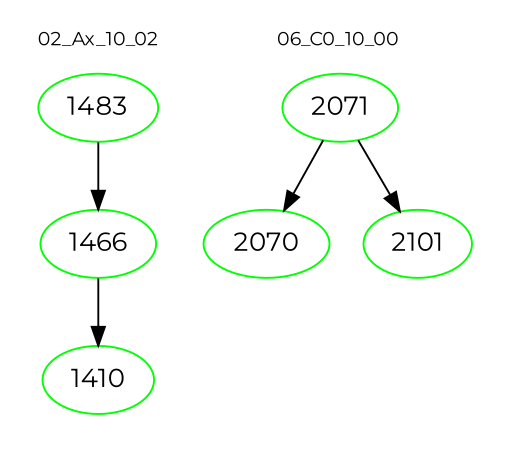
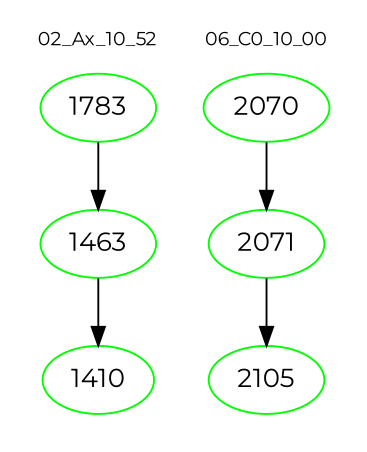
cluster "02_Ax_10_02": label "02_Ax_10_02" -> "02_Ax_10_52"
node "1483": label "1483" -> "1783"
edge "2071" -> "2070": reversed
node "1466": label "1466" -> "1463"
node "2101": label "2101" -> "2105"
